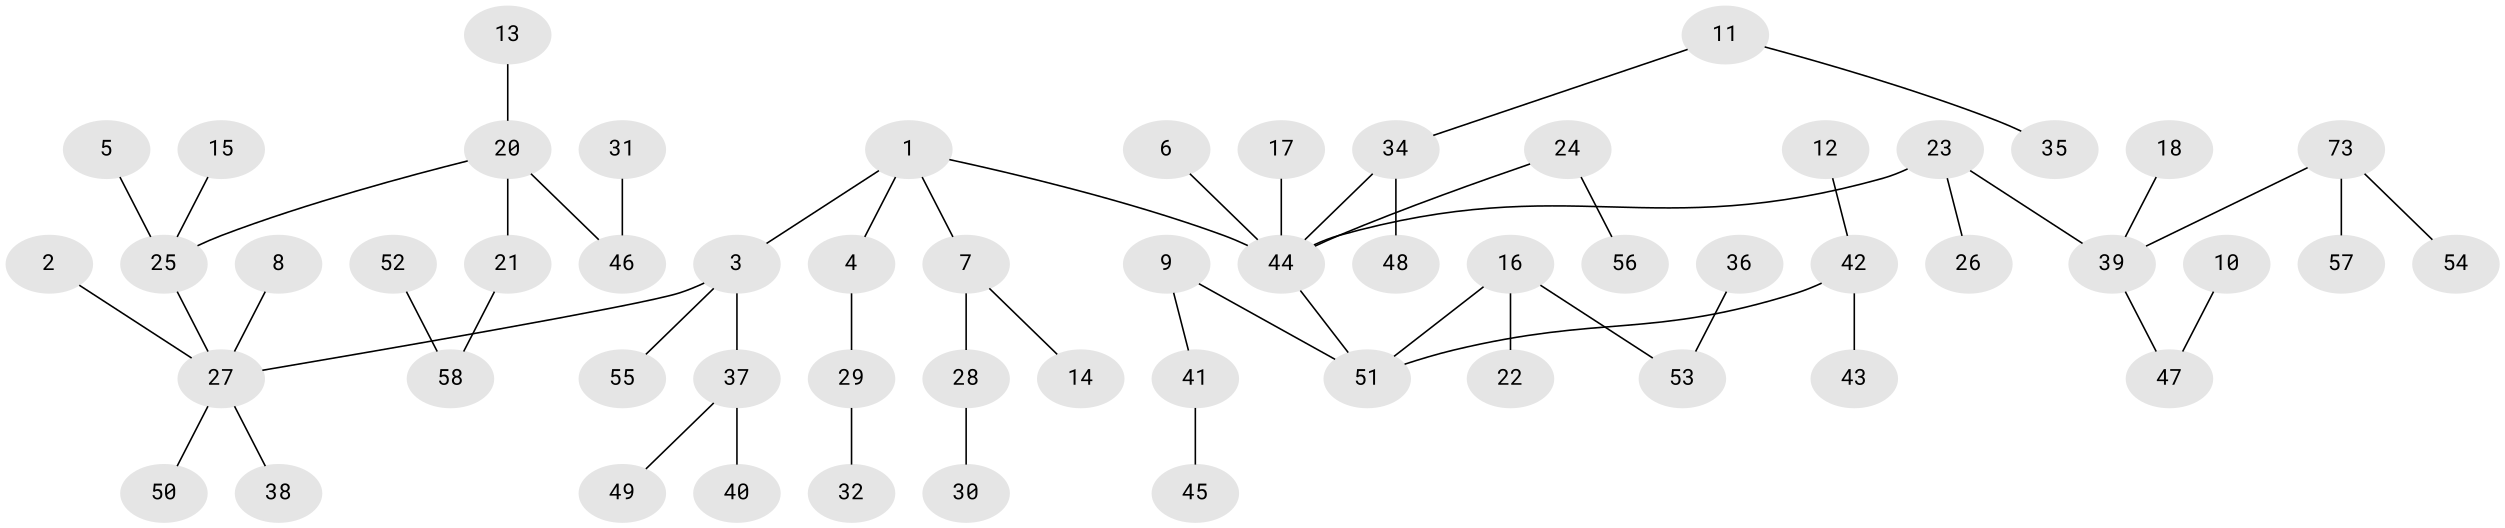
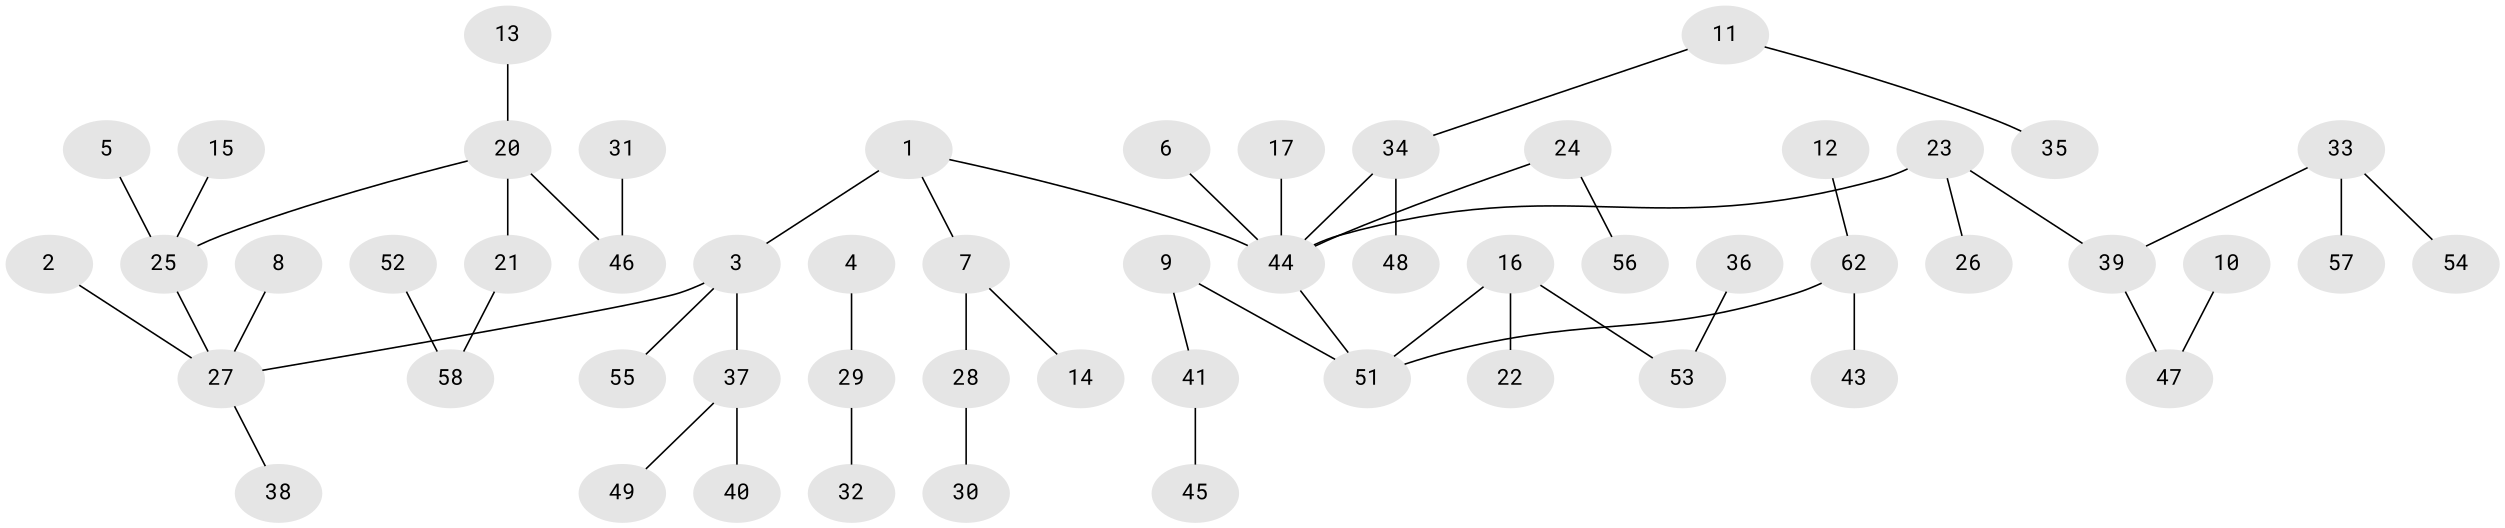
node "18": removed
node "73": label "73" -> "33"
edge "1" -- "4": removed
node "42": label "42" -> "62"
node "50": removed
